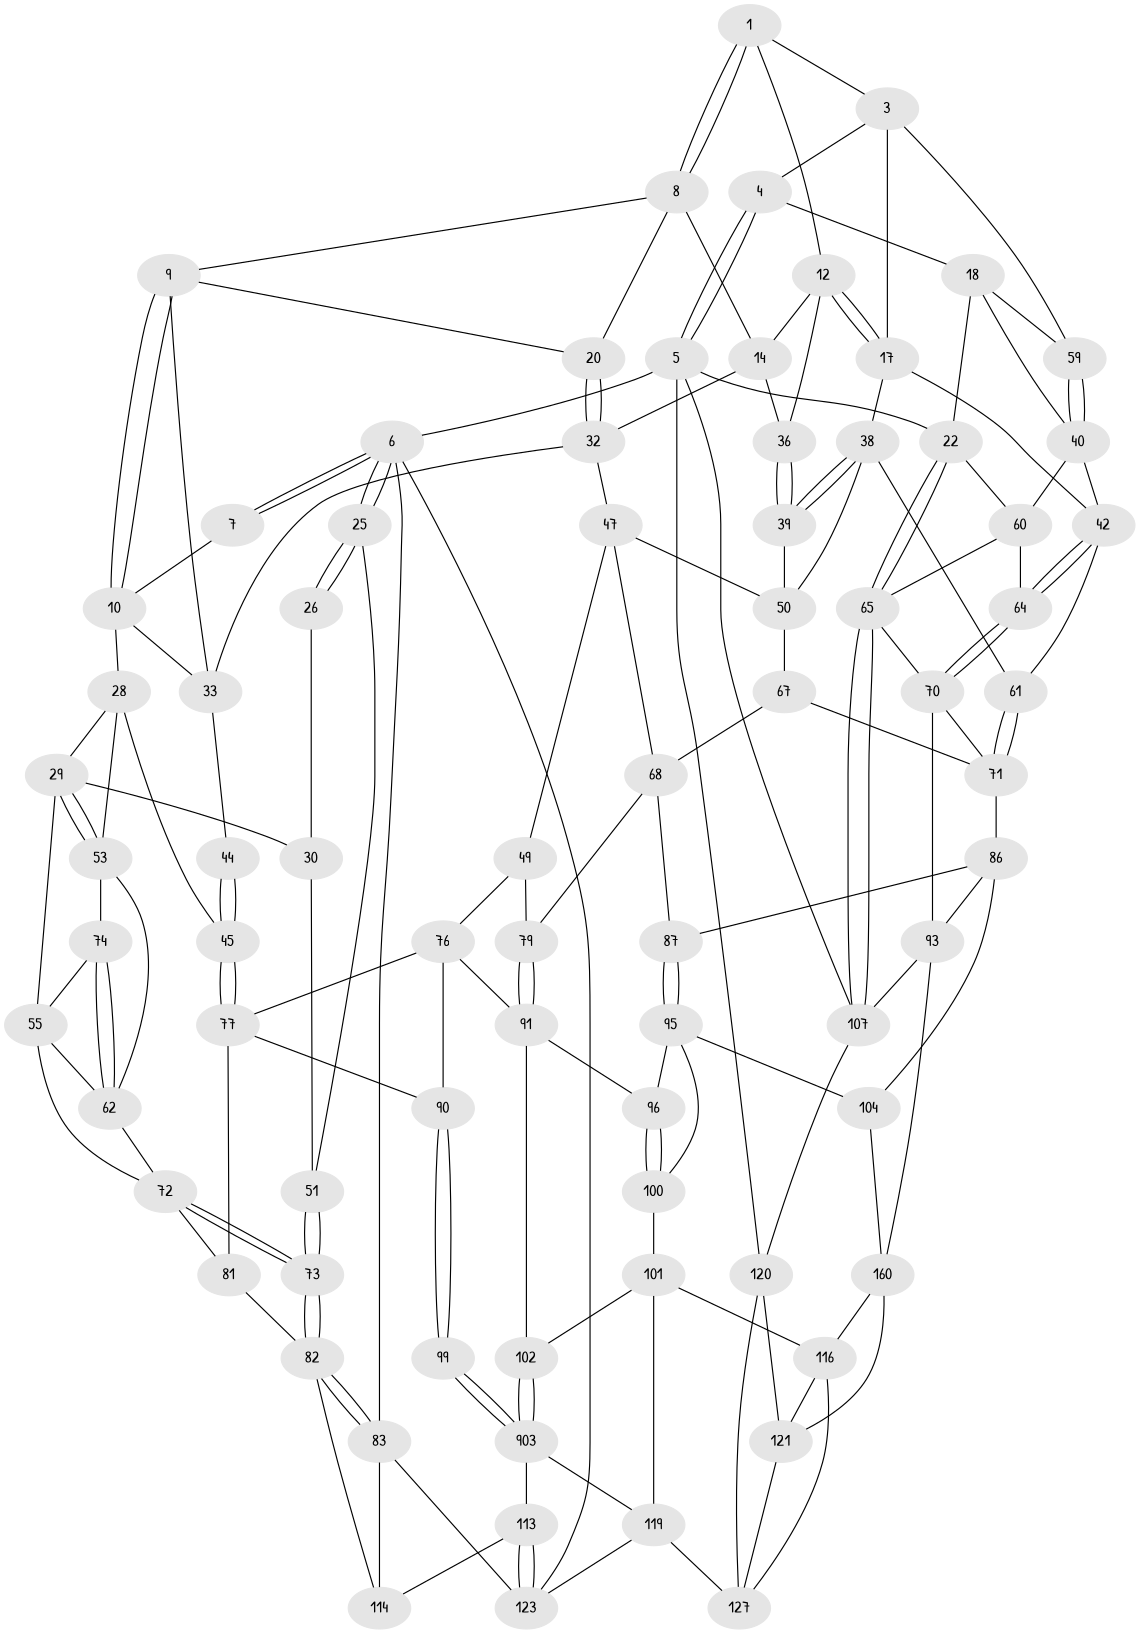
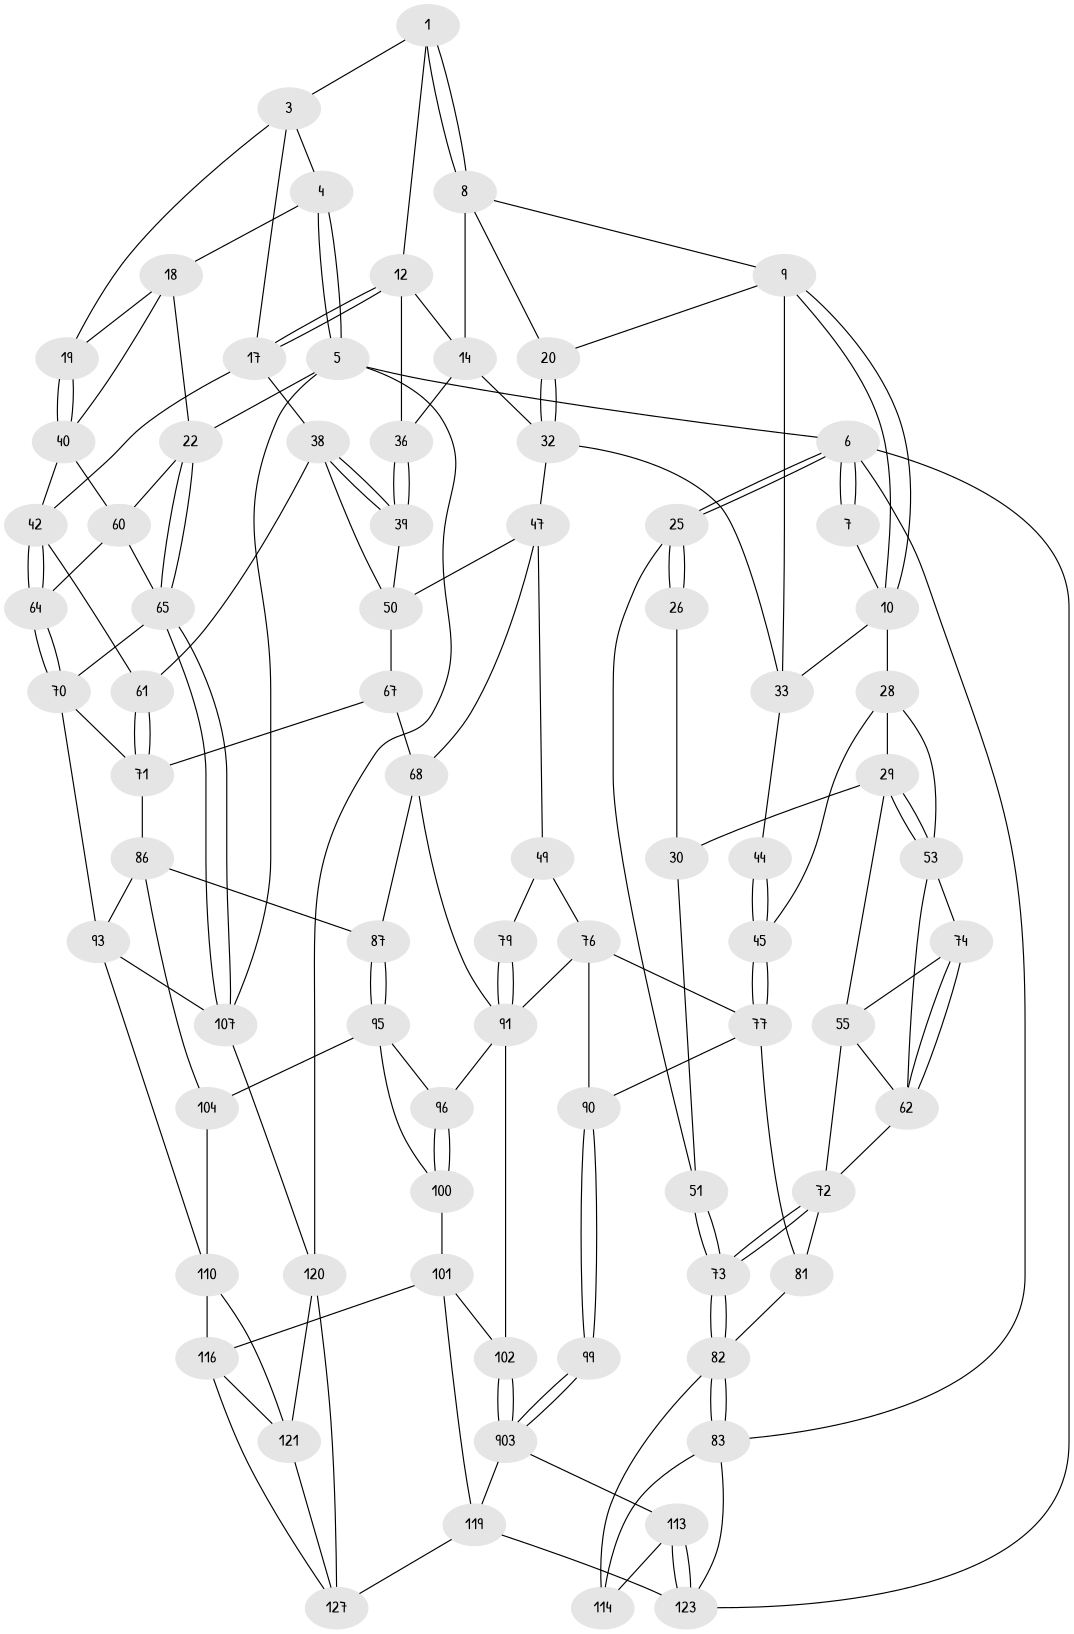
node "59": label "59" -> "19"
edge "68" -- "79": now "68" -- "91"
node "160": label "160" -> "110"
